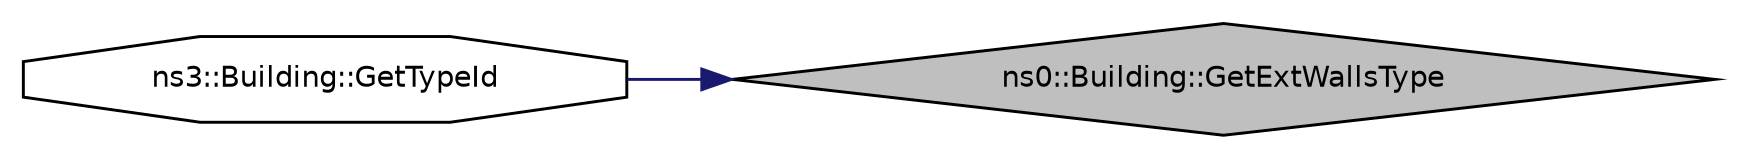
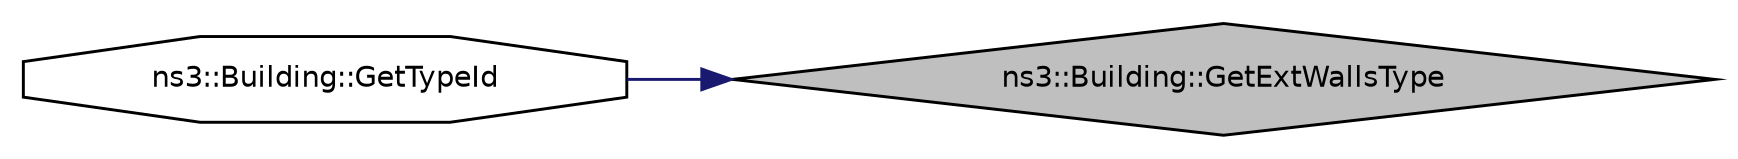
node "ns0::Building::GetExtWallsType": label "ns0::Building::GetExtWallsType" -> "ns3::Building::GetExtWallsType"
